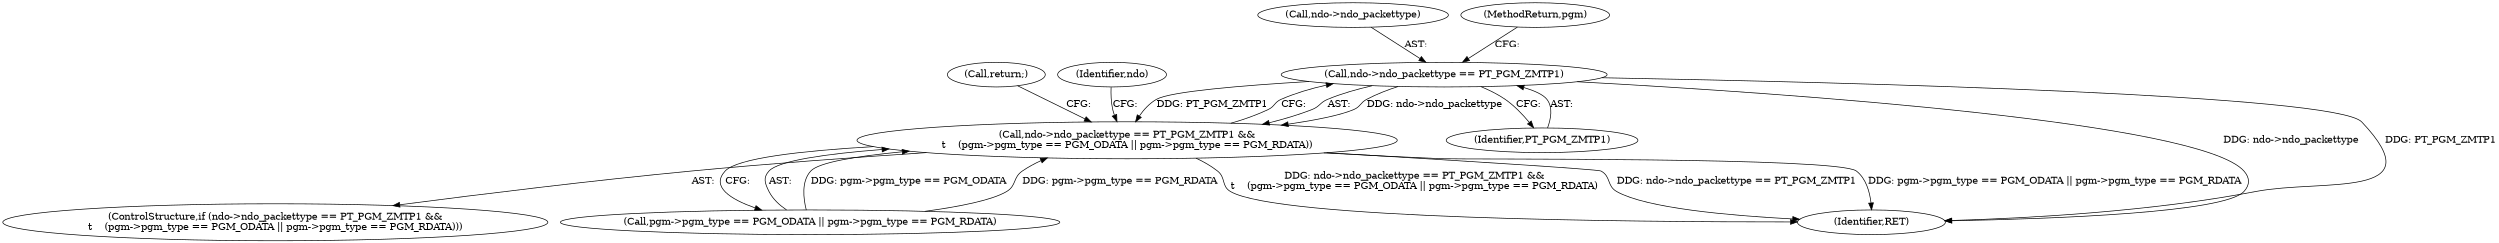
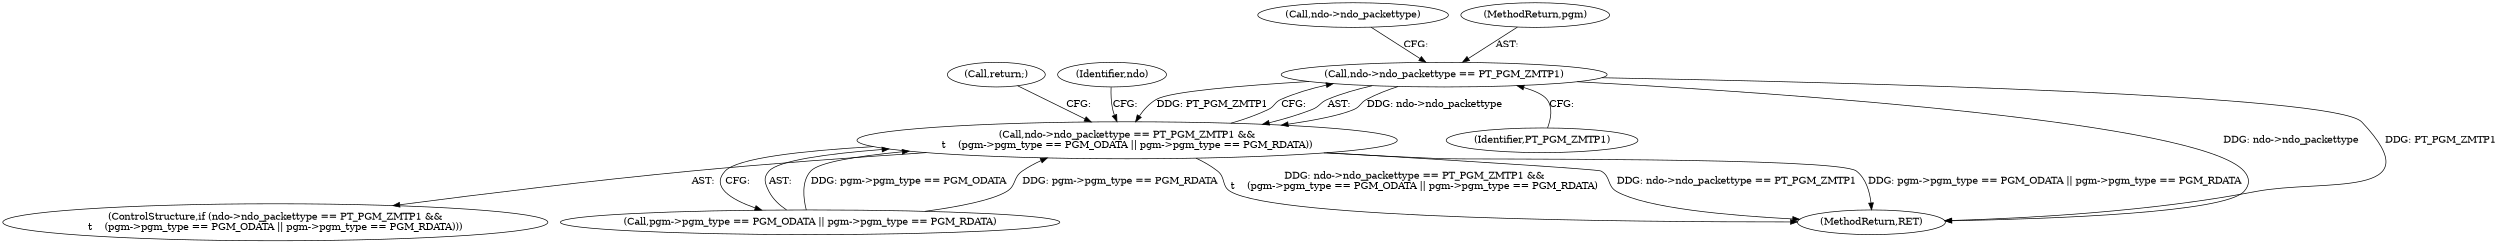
edge "(Call,ndo->ndo_packettype)" -> "(Call,ndo->ndo_packettype == PT_PGM_ZMTP1)": label "AST: " -> "CFG: "
edge "(MethodReturn,pgm)" -> "(Call,ndo->ndo_packettype == PT_PGM_ZMTP1)": label "CFG: " -> "AST: "
edge "(Call,ndo->ndo_packettype == PT_PGM_ZMTP1)" -> "(Identifier,PT_PGM_ZMTP1)": removed, label "CFG:"
edge "(Identifier,PT_PGM_ZMTP1)" -> "(Call,ndo->ndo_packettype == PT_PGM_ZMTP1)": label "AST: " -> "CFG: "
node "(Identifier,RET)": label "(Identifier,RET)" -> "(MethodReturn,RET)"
